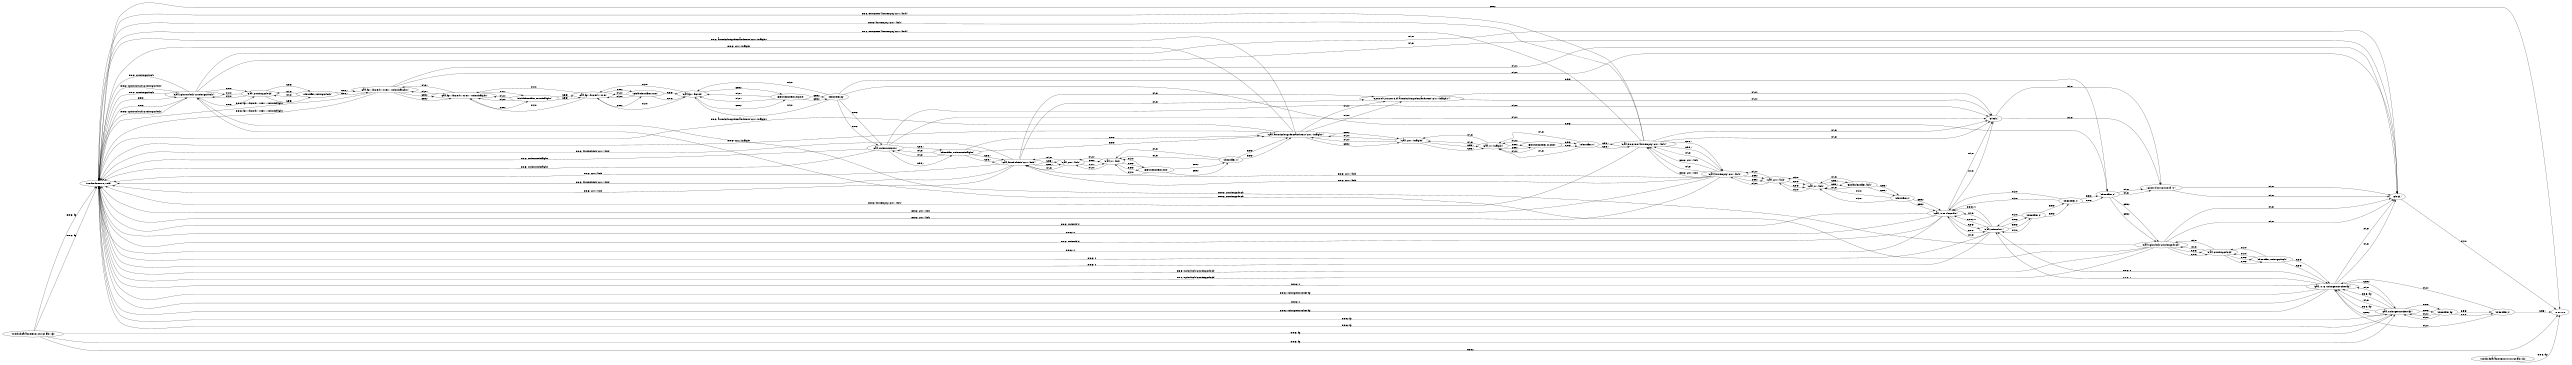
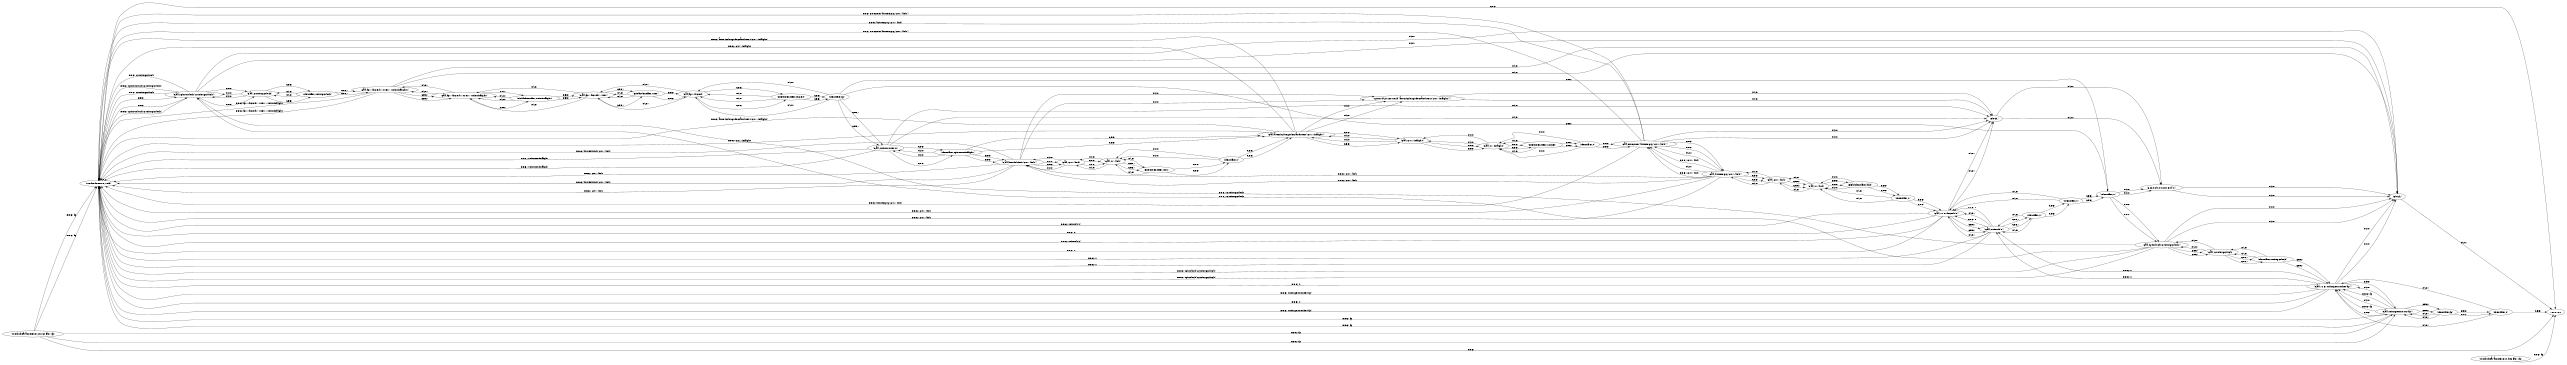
node "(FieldIdentifier,test_inflight)": label "(FieldIdentifier,test_inflight)" -> "(FieldIdentifier,unix_inflight)"
node "(Identifier,unix_tot_inflight)": label "(Identifier,unix_tot_inflight)" -> "(Identifier,spin_tot_inflight)"
node "(Call,unix_get_socket(fp))": label "(Call,unix_get_socket(fp))" -> "(Call,unix_get_struct(fp))"
node "(MethodParameterOut,struct file *fp)": label "(MethodParameterOut,struct file *fp)" -> "(MethodParameterOut,dec file *fp)"
